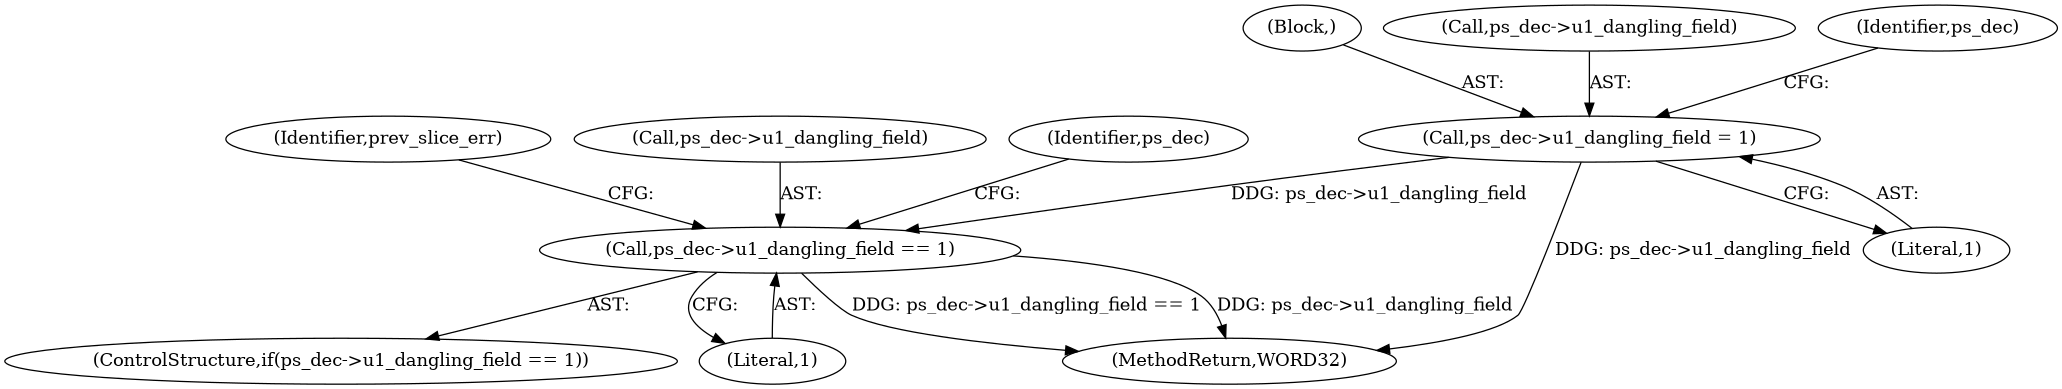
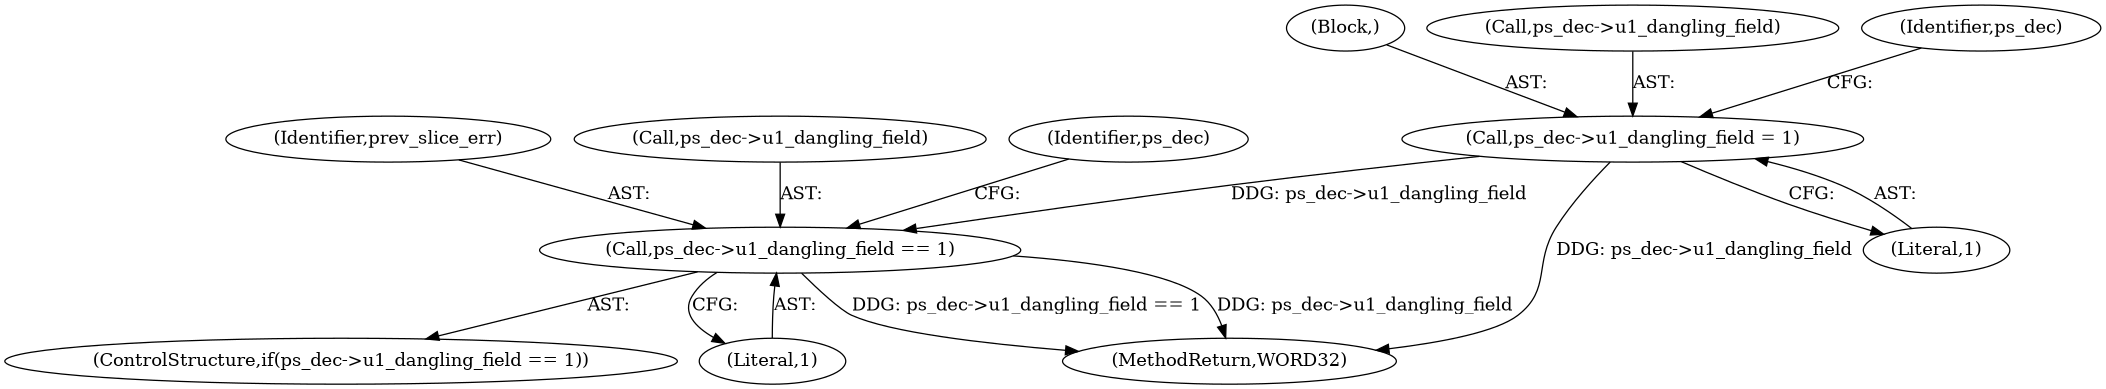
edge "(Identifier,prev_slice_err)" -> "(Call,ps_dec->u1_dangling_field == 1)": label "CFG: " -> "AST: "
